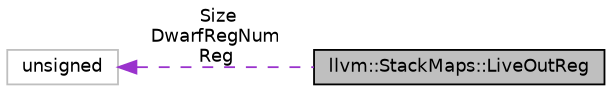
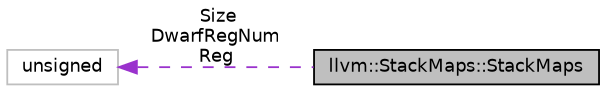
node "llvm::StackMaps::LiveOutReg": label "llvm::StackMaps::LiveOutReg" -> "llvm::StackMaps::StackMaps"
